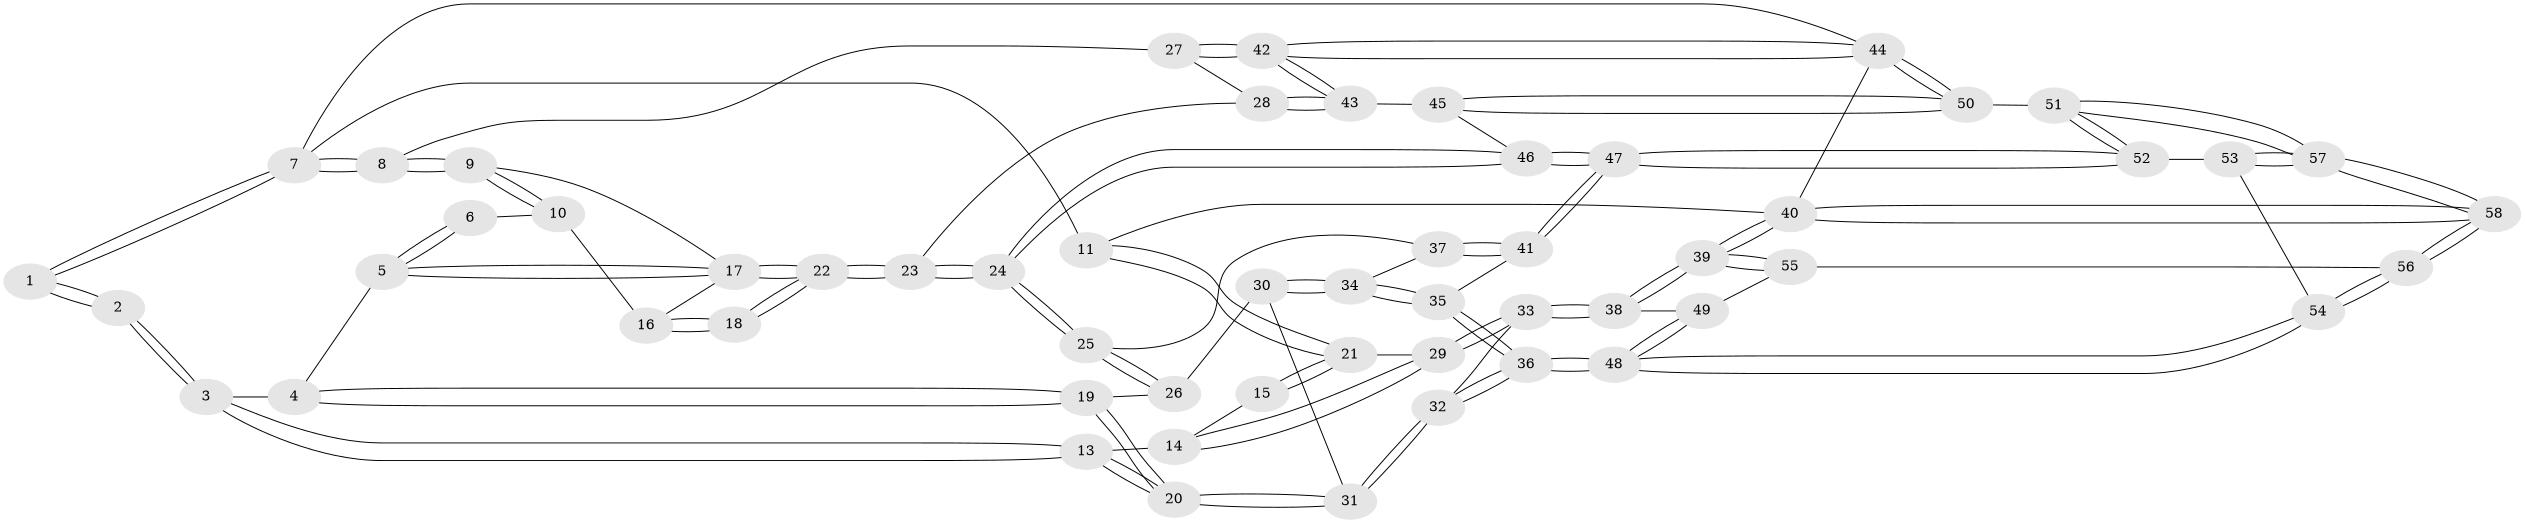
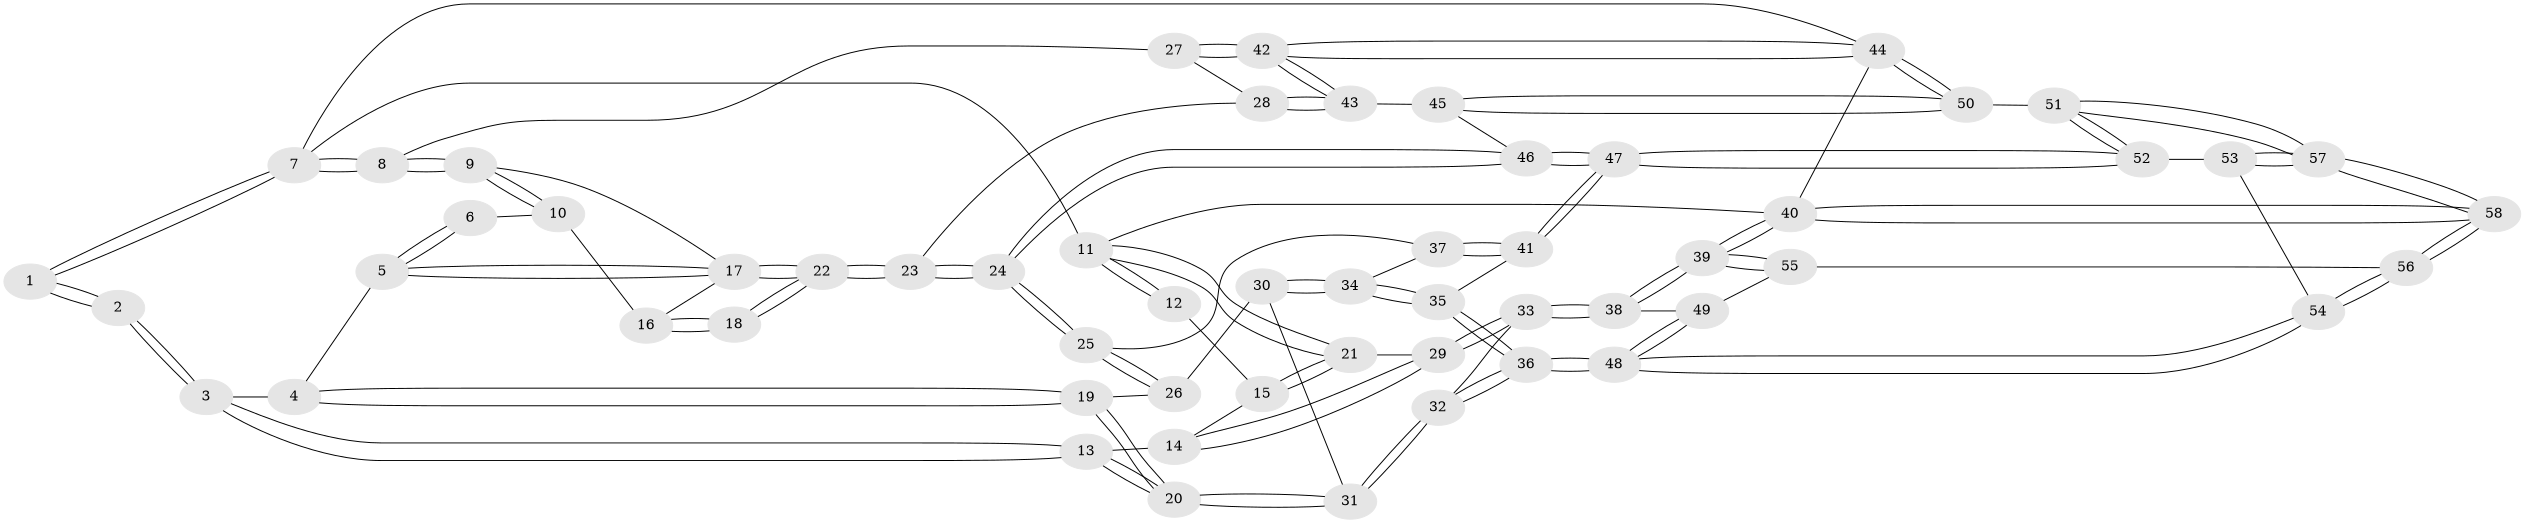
node "12": added
